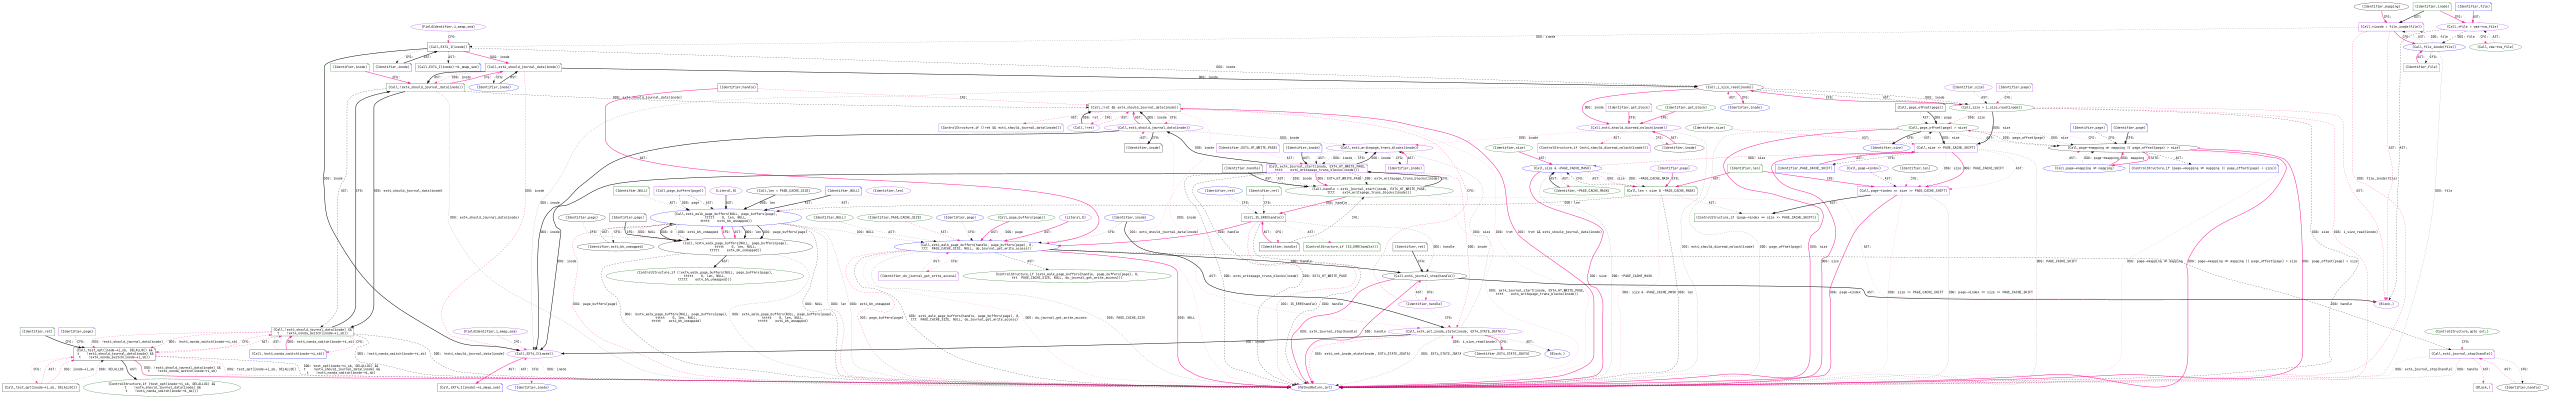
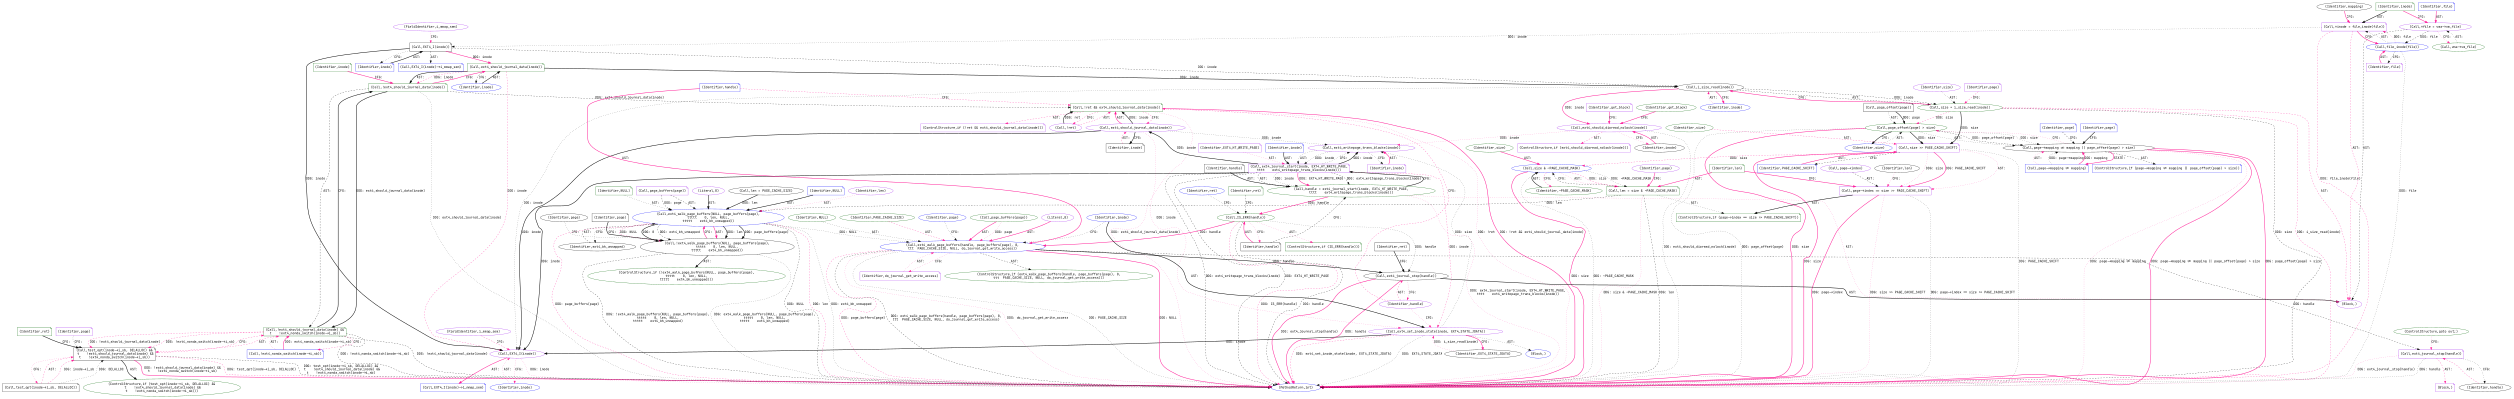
node "(Call,page->mapping != mapping)": shape ellipse -> note
edge "(Call,size & ~PAGE_CACHE_MASK)" -> "(Identifier,~PAGE_CACHE_MASK)": label "AST: " -> "CFG: "
node "(Call,IS_ERR(handle))": shape note -> ellipse
